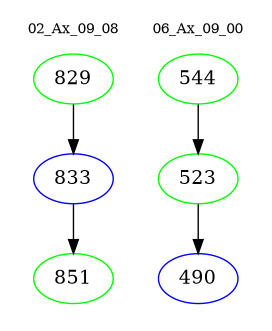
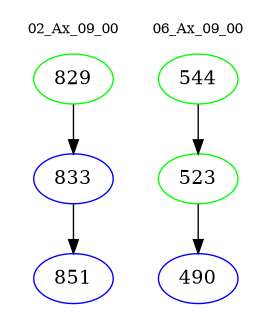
cluster "02_Ax_09_08": label "02_Ax_09_08" -> "02_Ax_09_00"
node "851": color green -> blue
